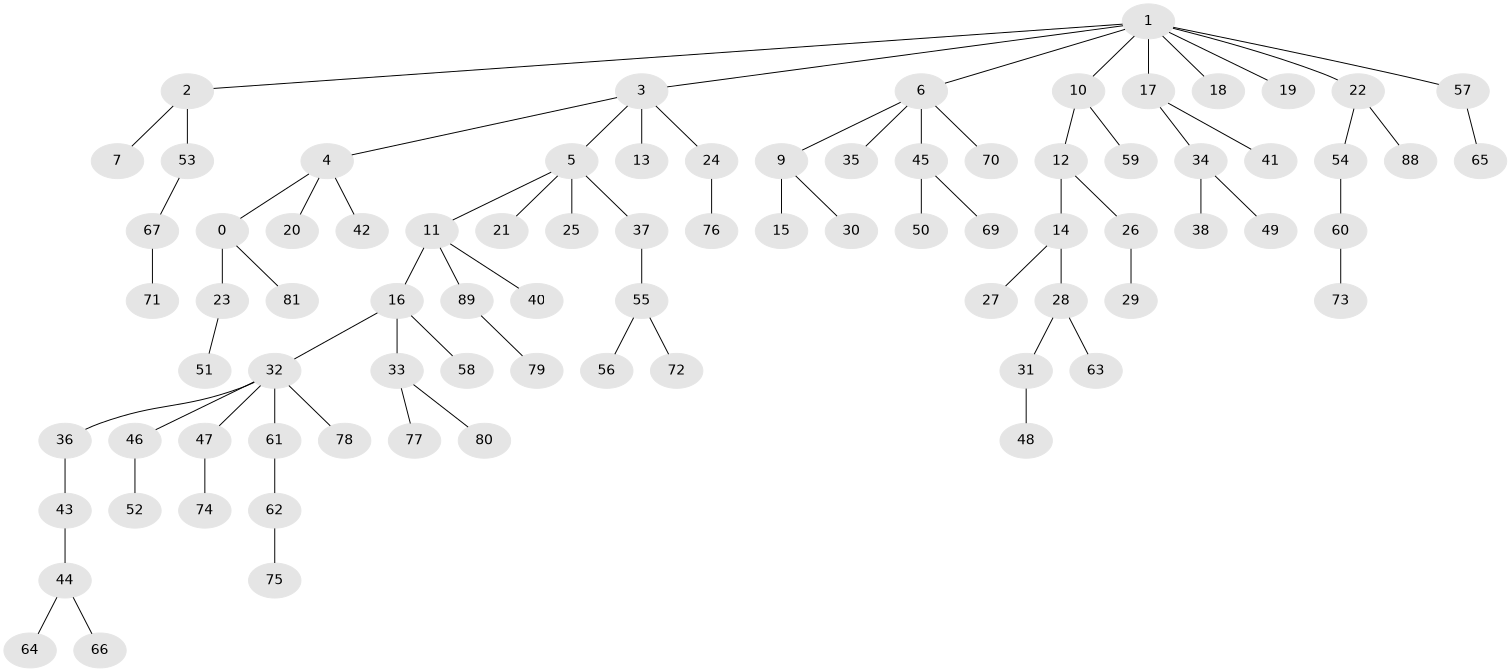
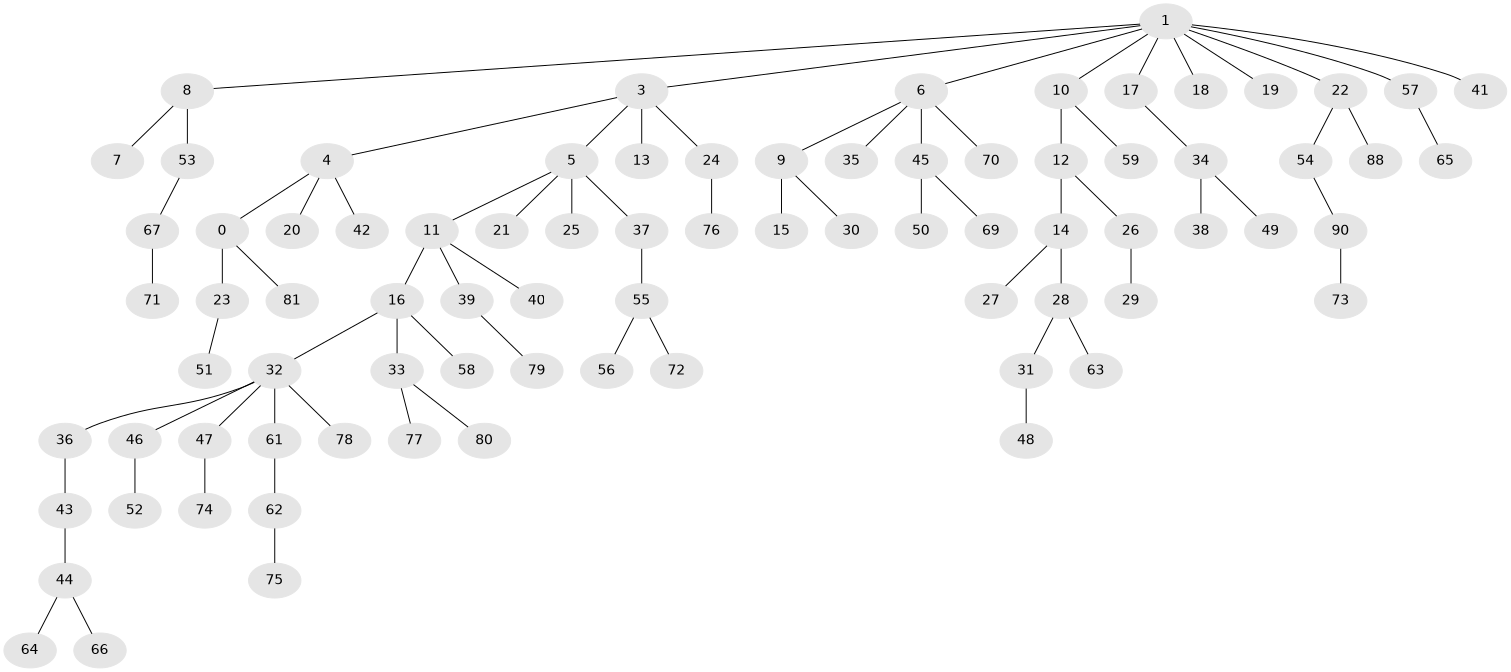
node "2": label "2" -> "8"
edge "17" -- "41": now "1" -- "41"
node "60": label "60" -> "90"
node "89": label "89" -> "39"
